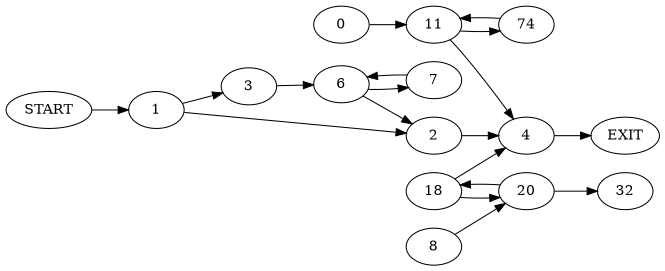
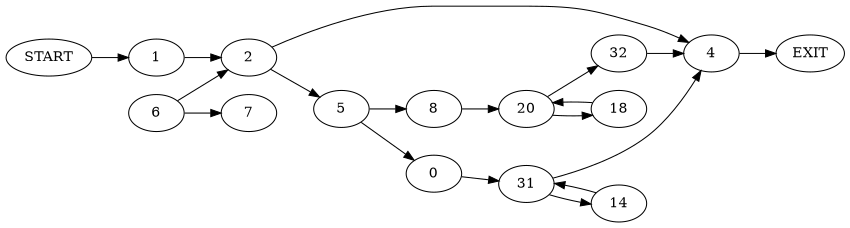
node "11": label "11" -> "31"
node "74": label "74" -> "14"
edge "7" -> "6": removed
node "3": removed
node "5": added
edge "18" -> "4": now "32" -> "4"
